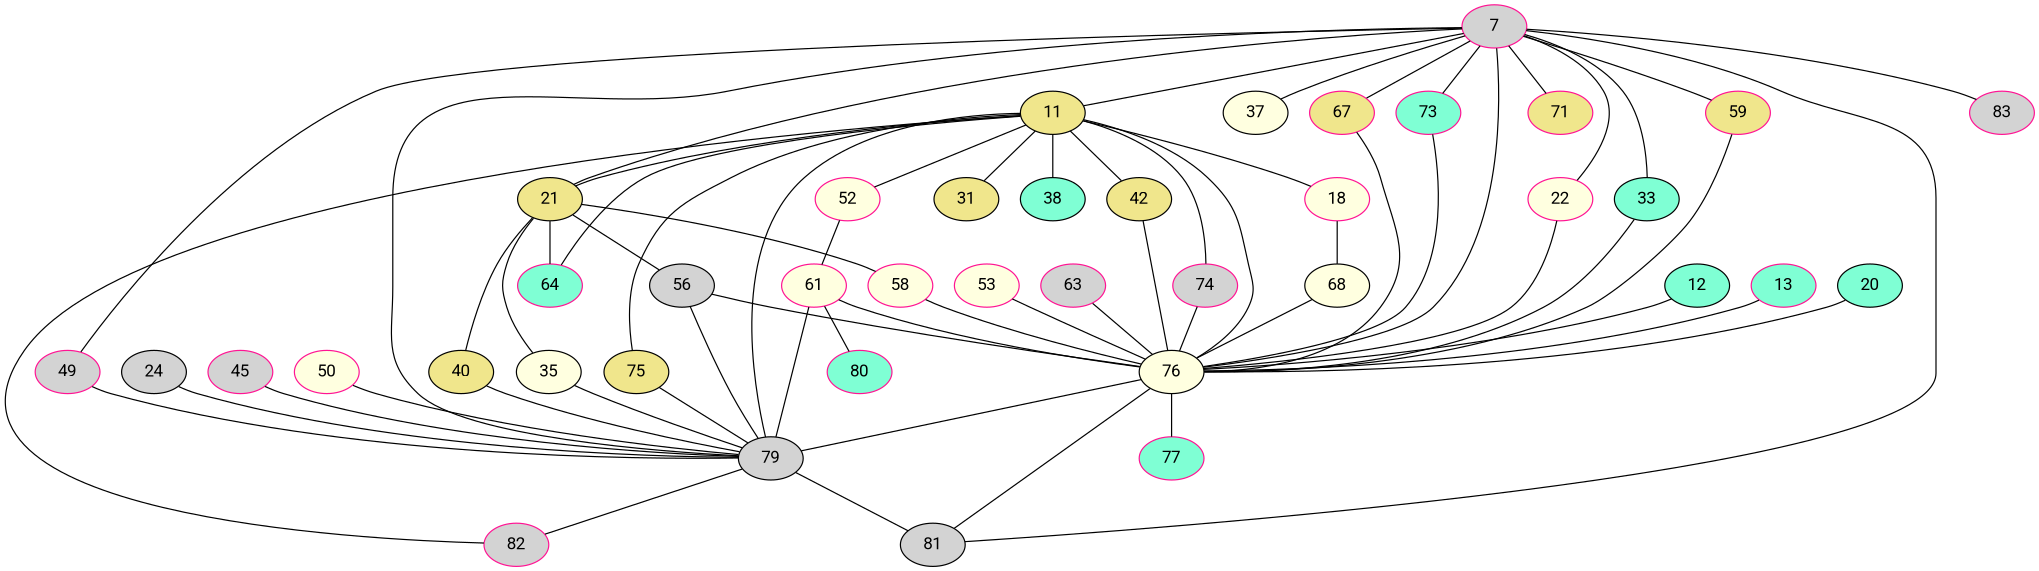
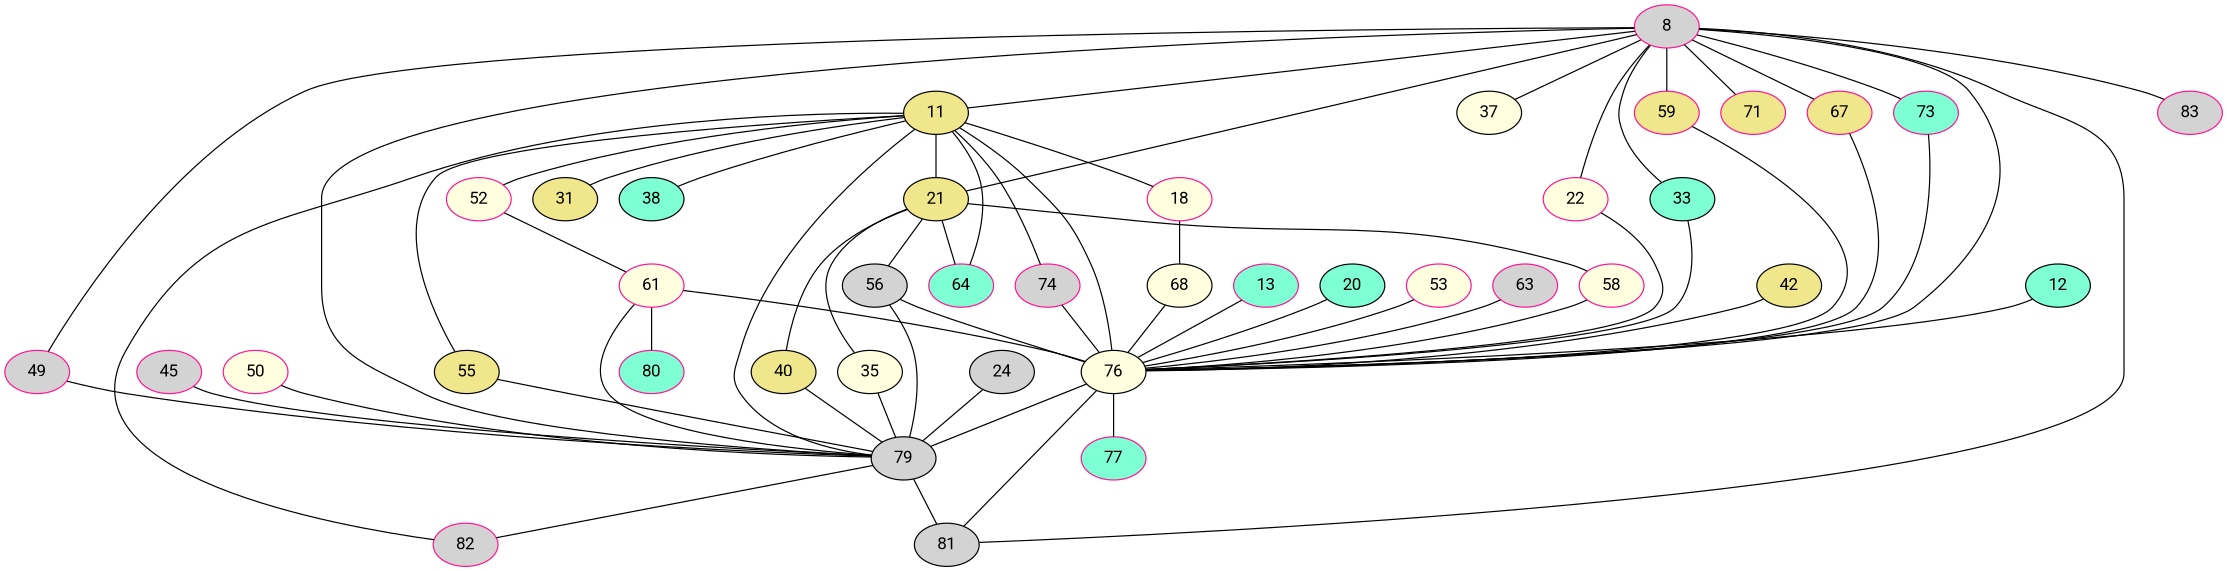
node "7": label "7" -> "8"
edge "11" -- "42": removed
node "75": label "75" -> "55"
